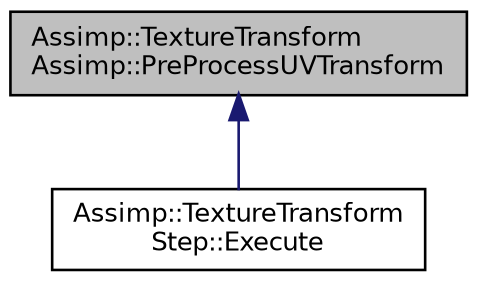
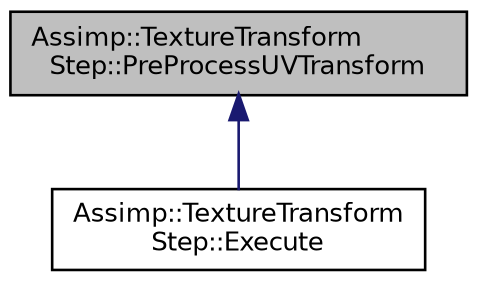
node "Assimp::TextureTransform Assimp::PreProcessUVTransform": label "Assimp::TextureTransform Assimp::PreProcessUVTransform" -> "Assimp::TextureTransform Step::PreProcessUVTransform"
